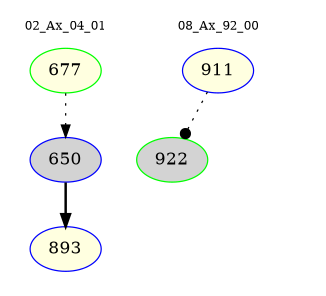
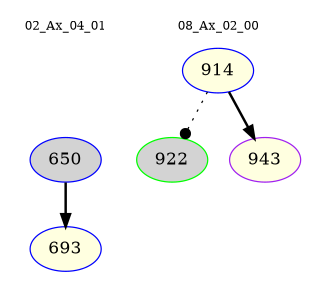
cluster "08_Ax_92_00": label "08_Ax_92_00" -> "08_Ax_02_00"
node "677": removed
node "911": label "911" -> "914"
node "943": added
node "893": label "893" -> "693"
